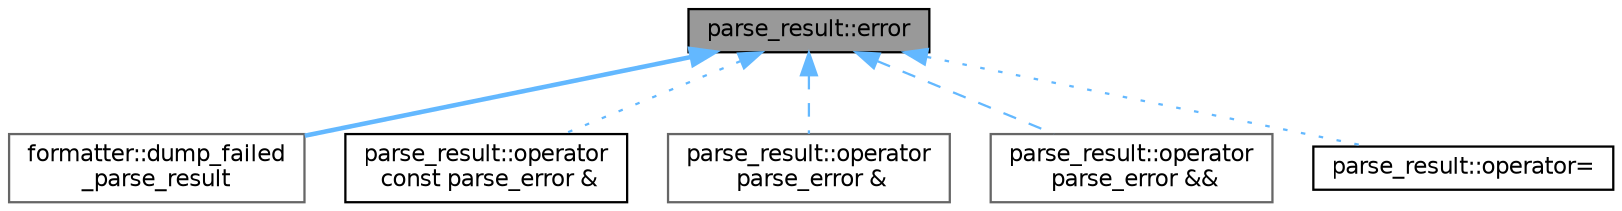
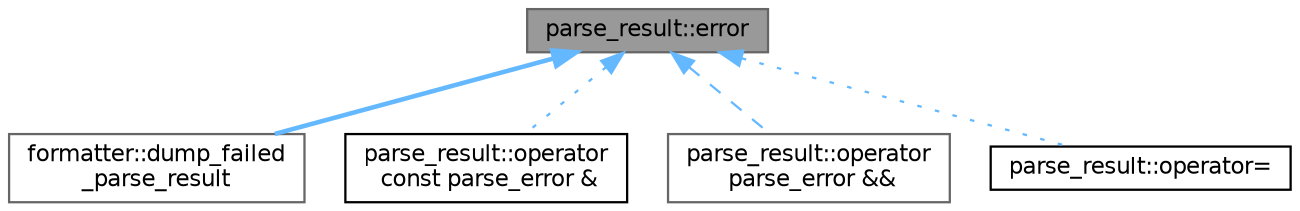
node "parse_result::error": color black -> gray40
node "parse_result::operator parse_error &": removed
